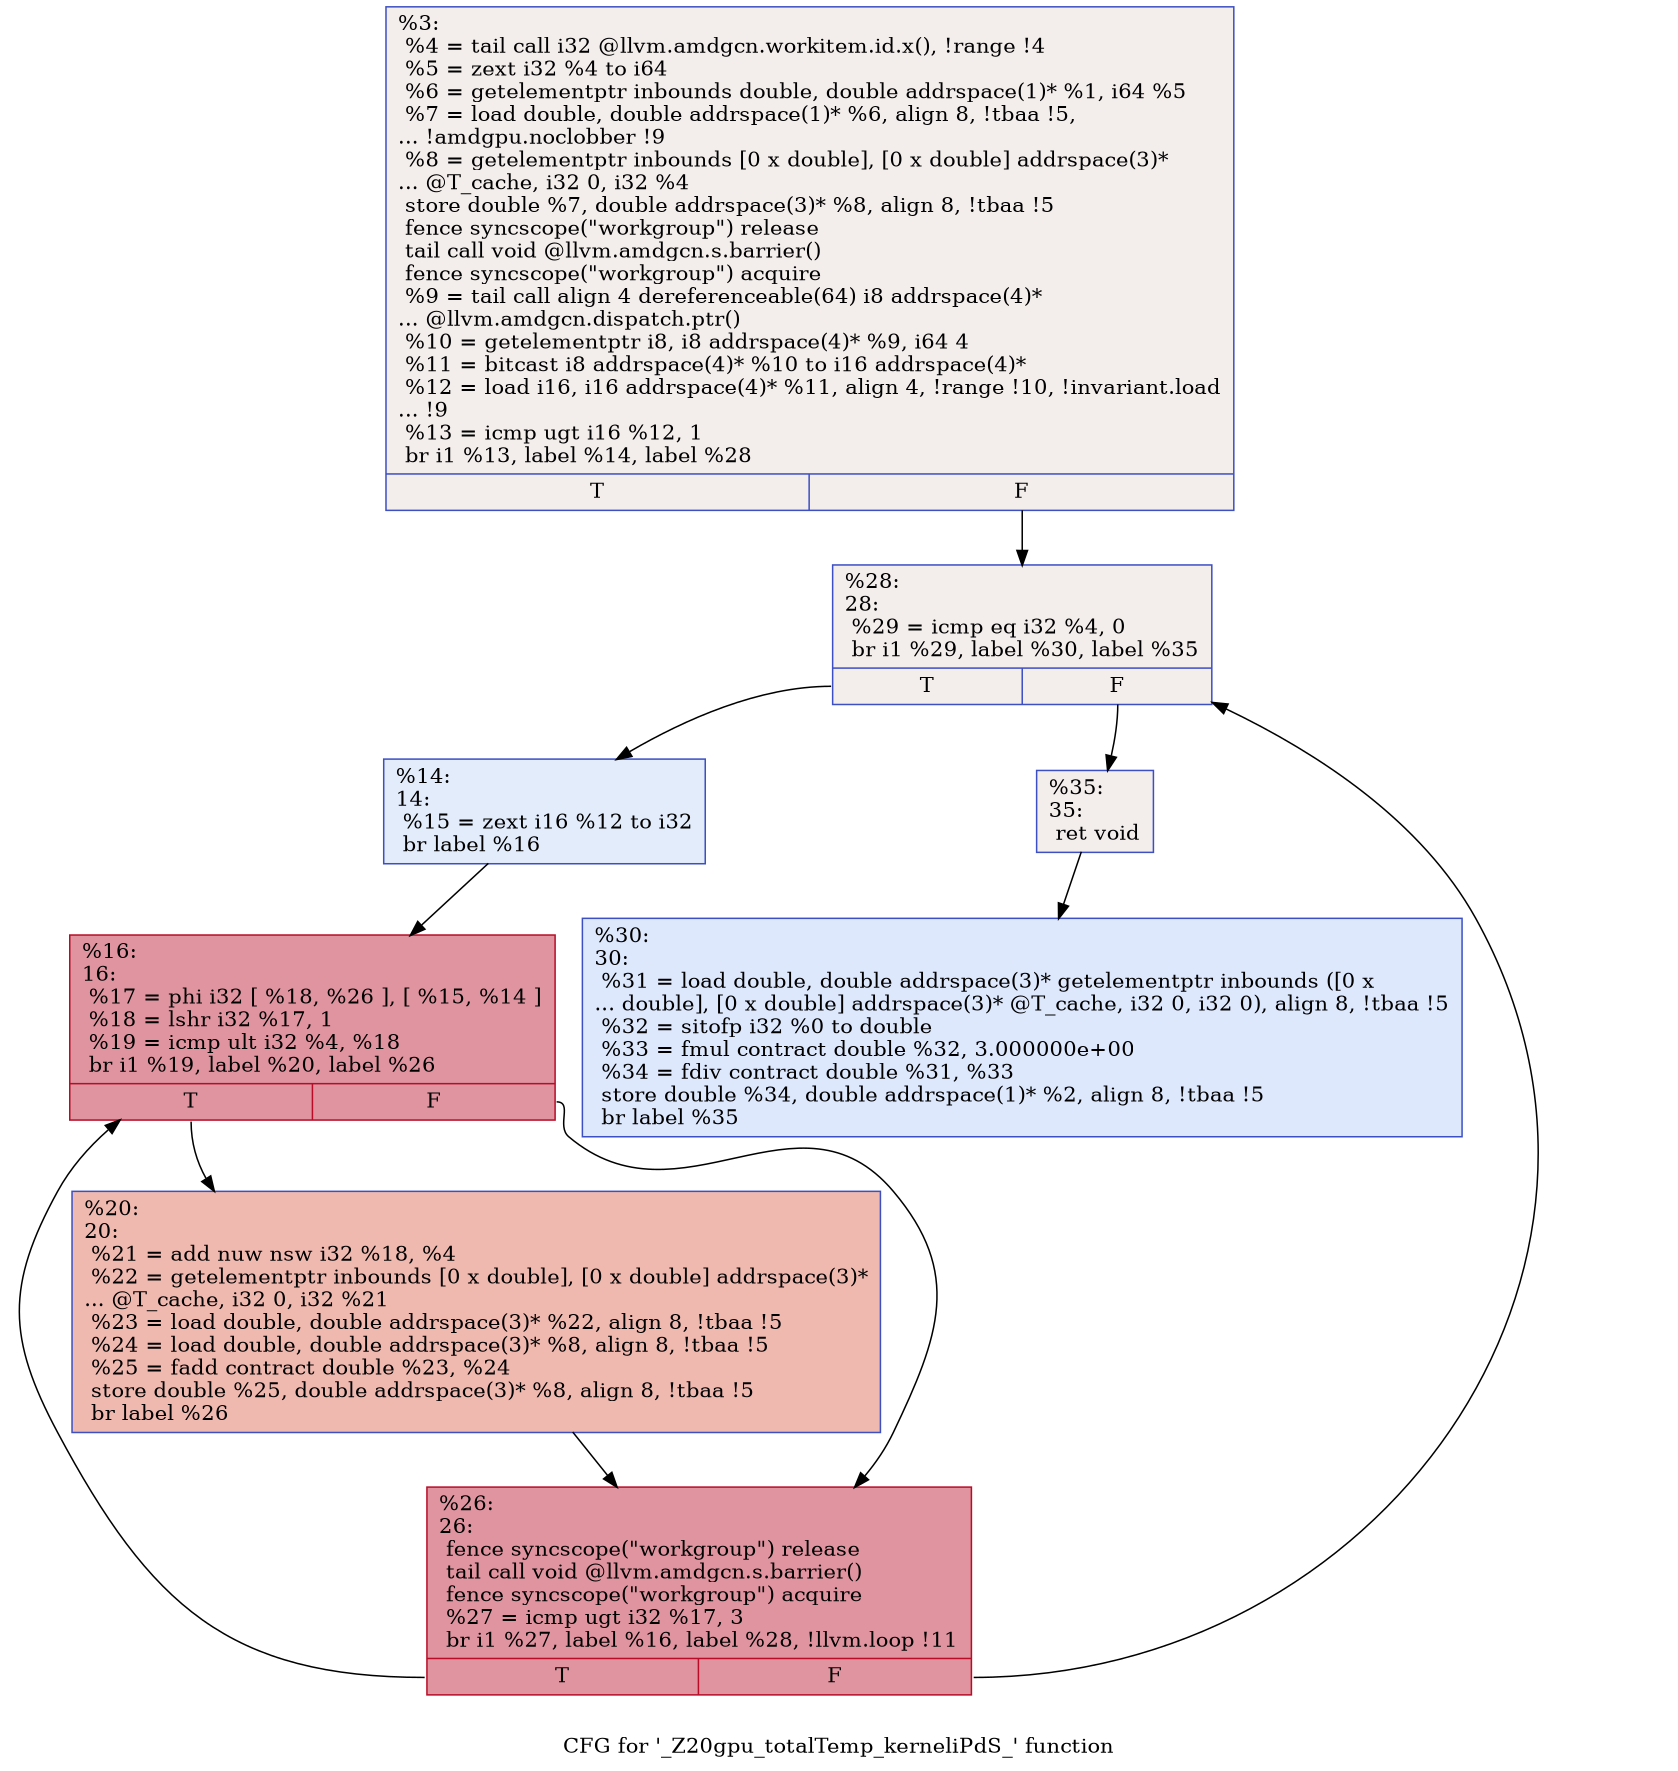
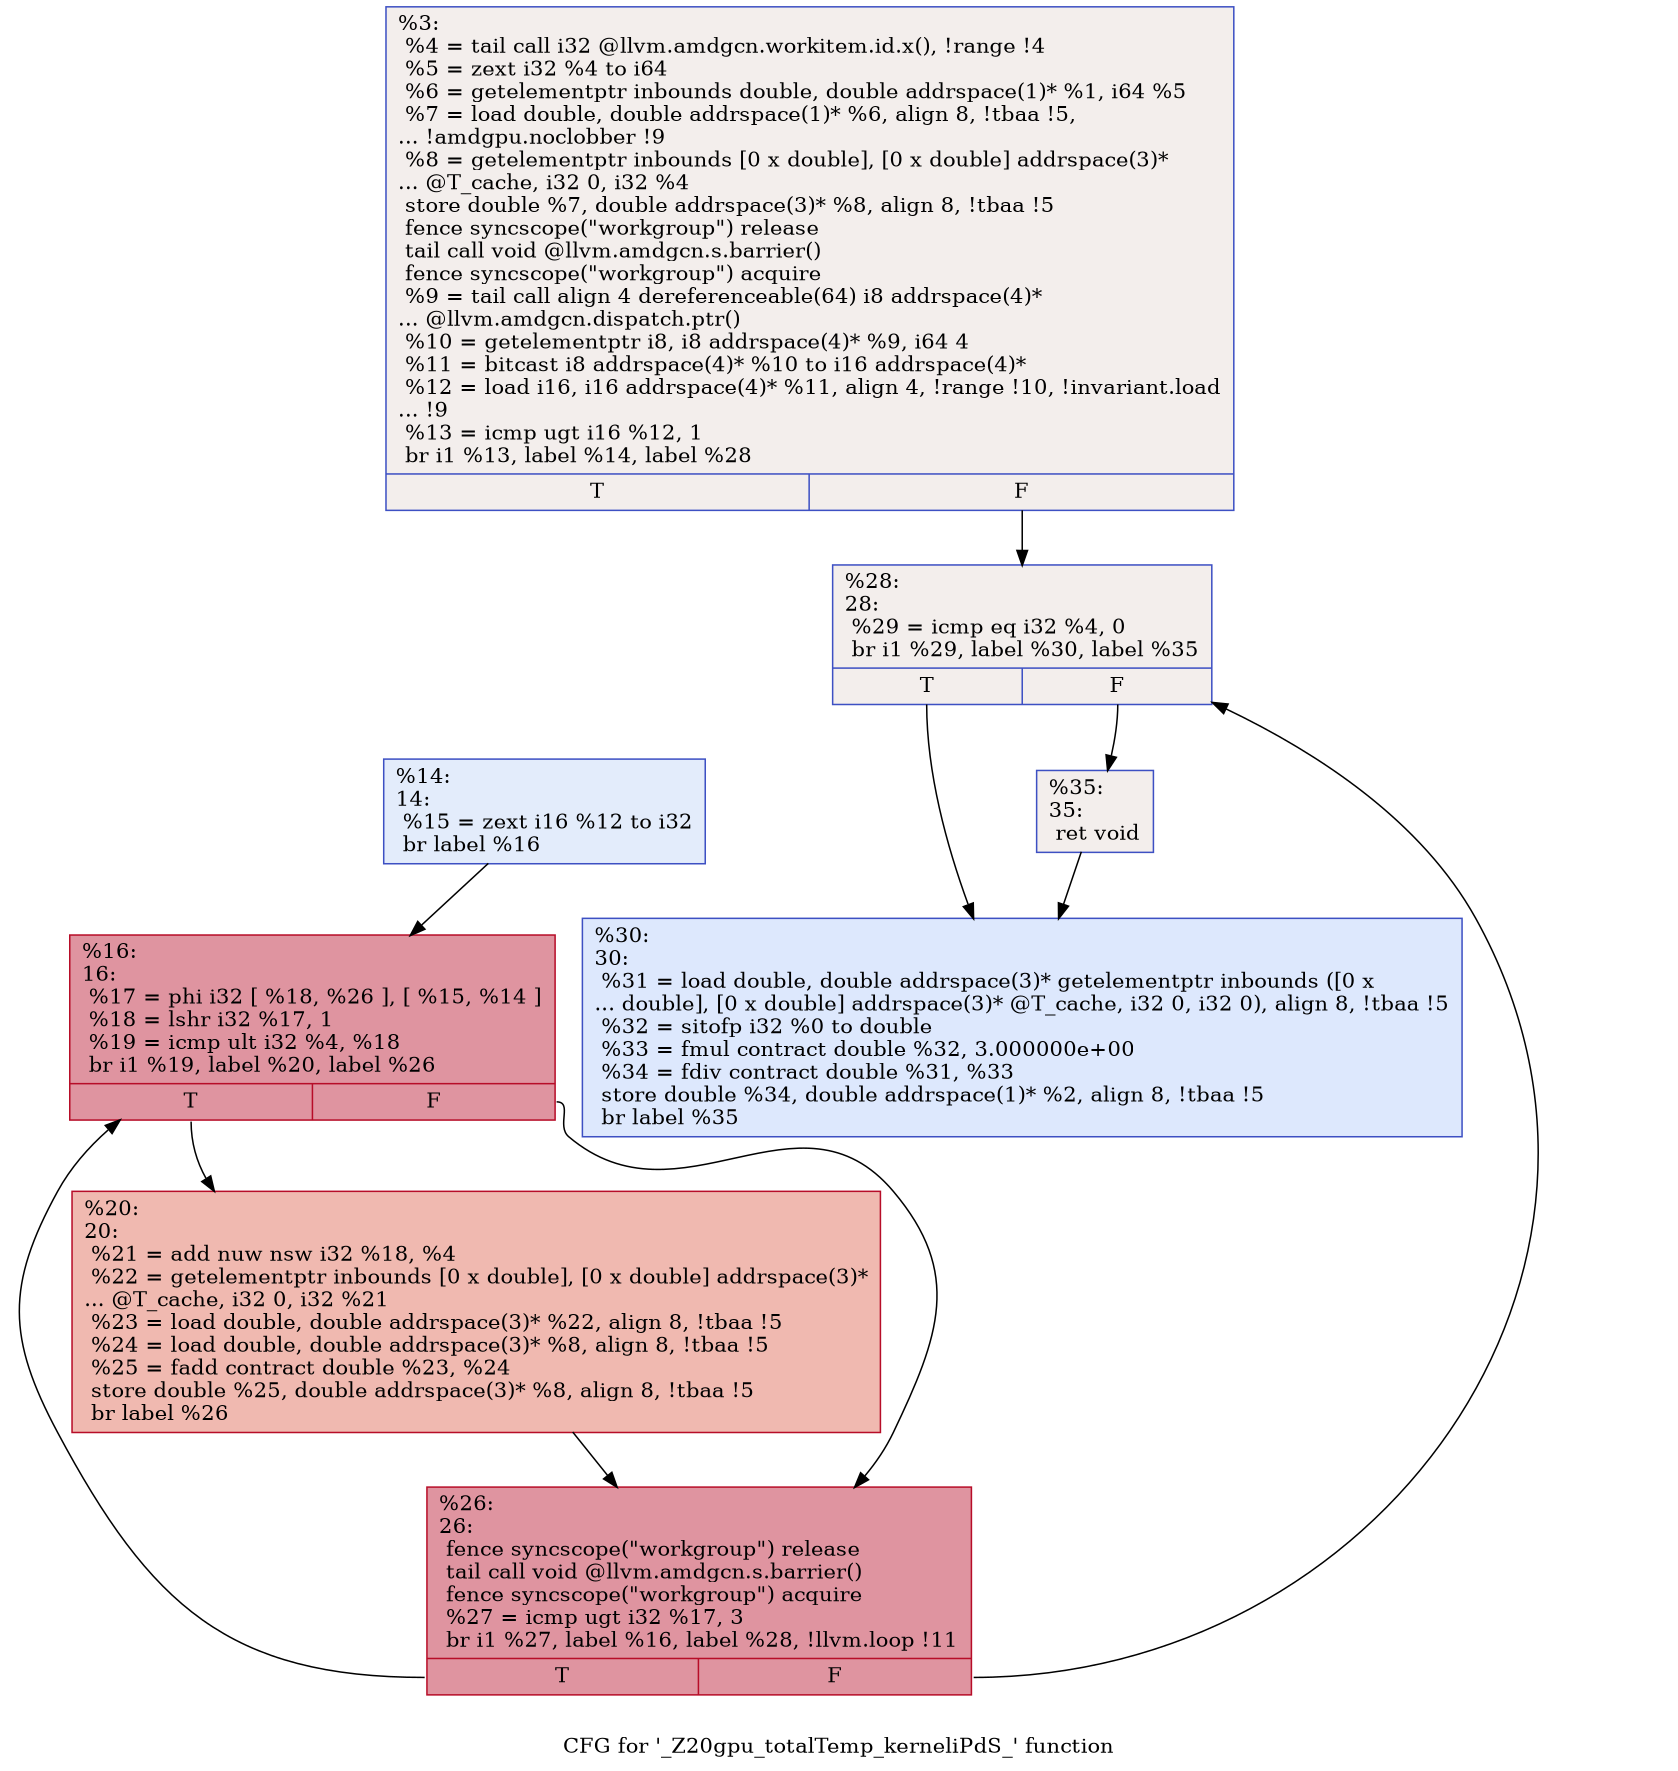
edge "%28:" -> "%14:": now "%28:" -> "%30:"
node "%20:": color #3d50c3ff -> #b70d28ff
